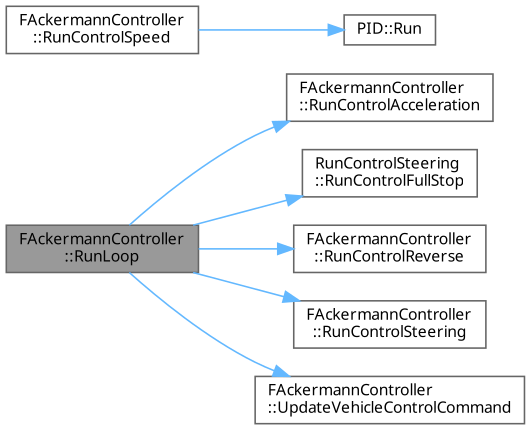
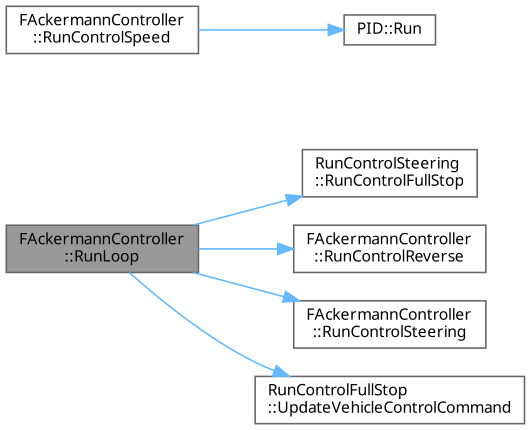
node "FAckermannController ::RunControlAcceleration": removed
node "FAckermannController ::UpdateVehicleControlCommand": label "FAckermannController ::UpdateVehicleControlCommand" -> "RunControlFullStop ::UpdateVehicleControlCommand"
